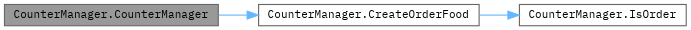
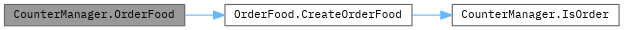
node "CounterManager.CounterManager": label "CounterManager.CounterManager" -> "CounterManager.OrderFood"
node "CounterManager.CreateOrderFood": label "CounterManager.CreateOrderFood" -> "OrderFood.CreateOrderFood"
